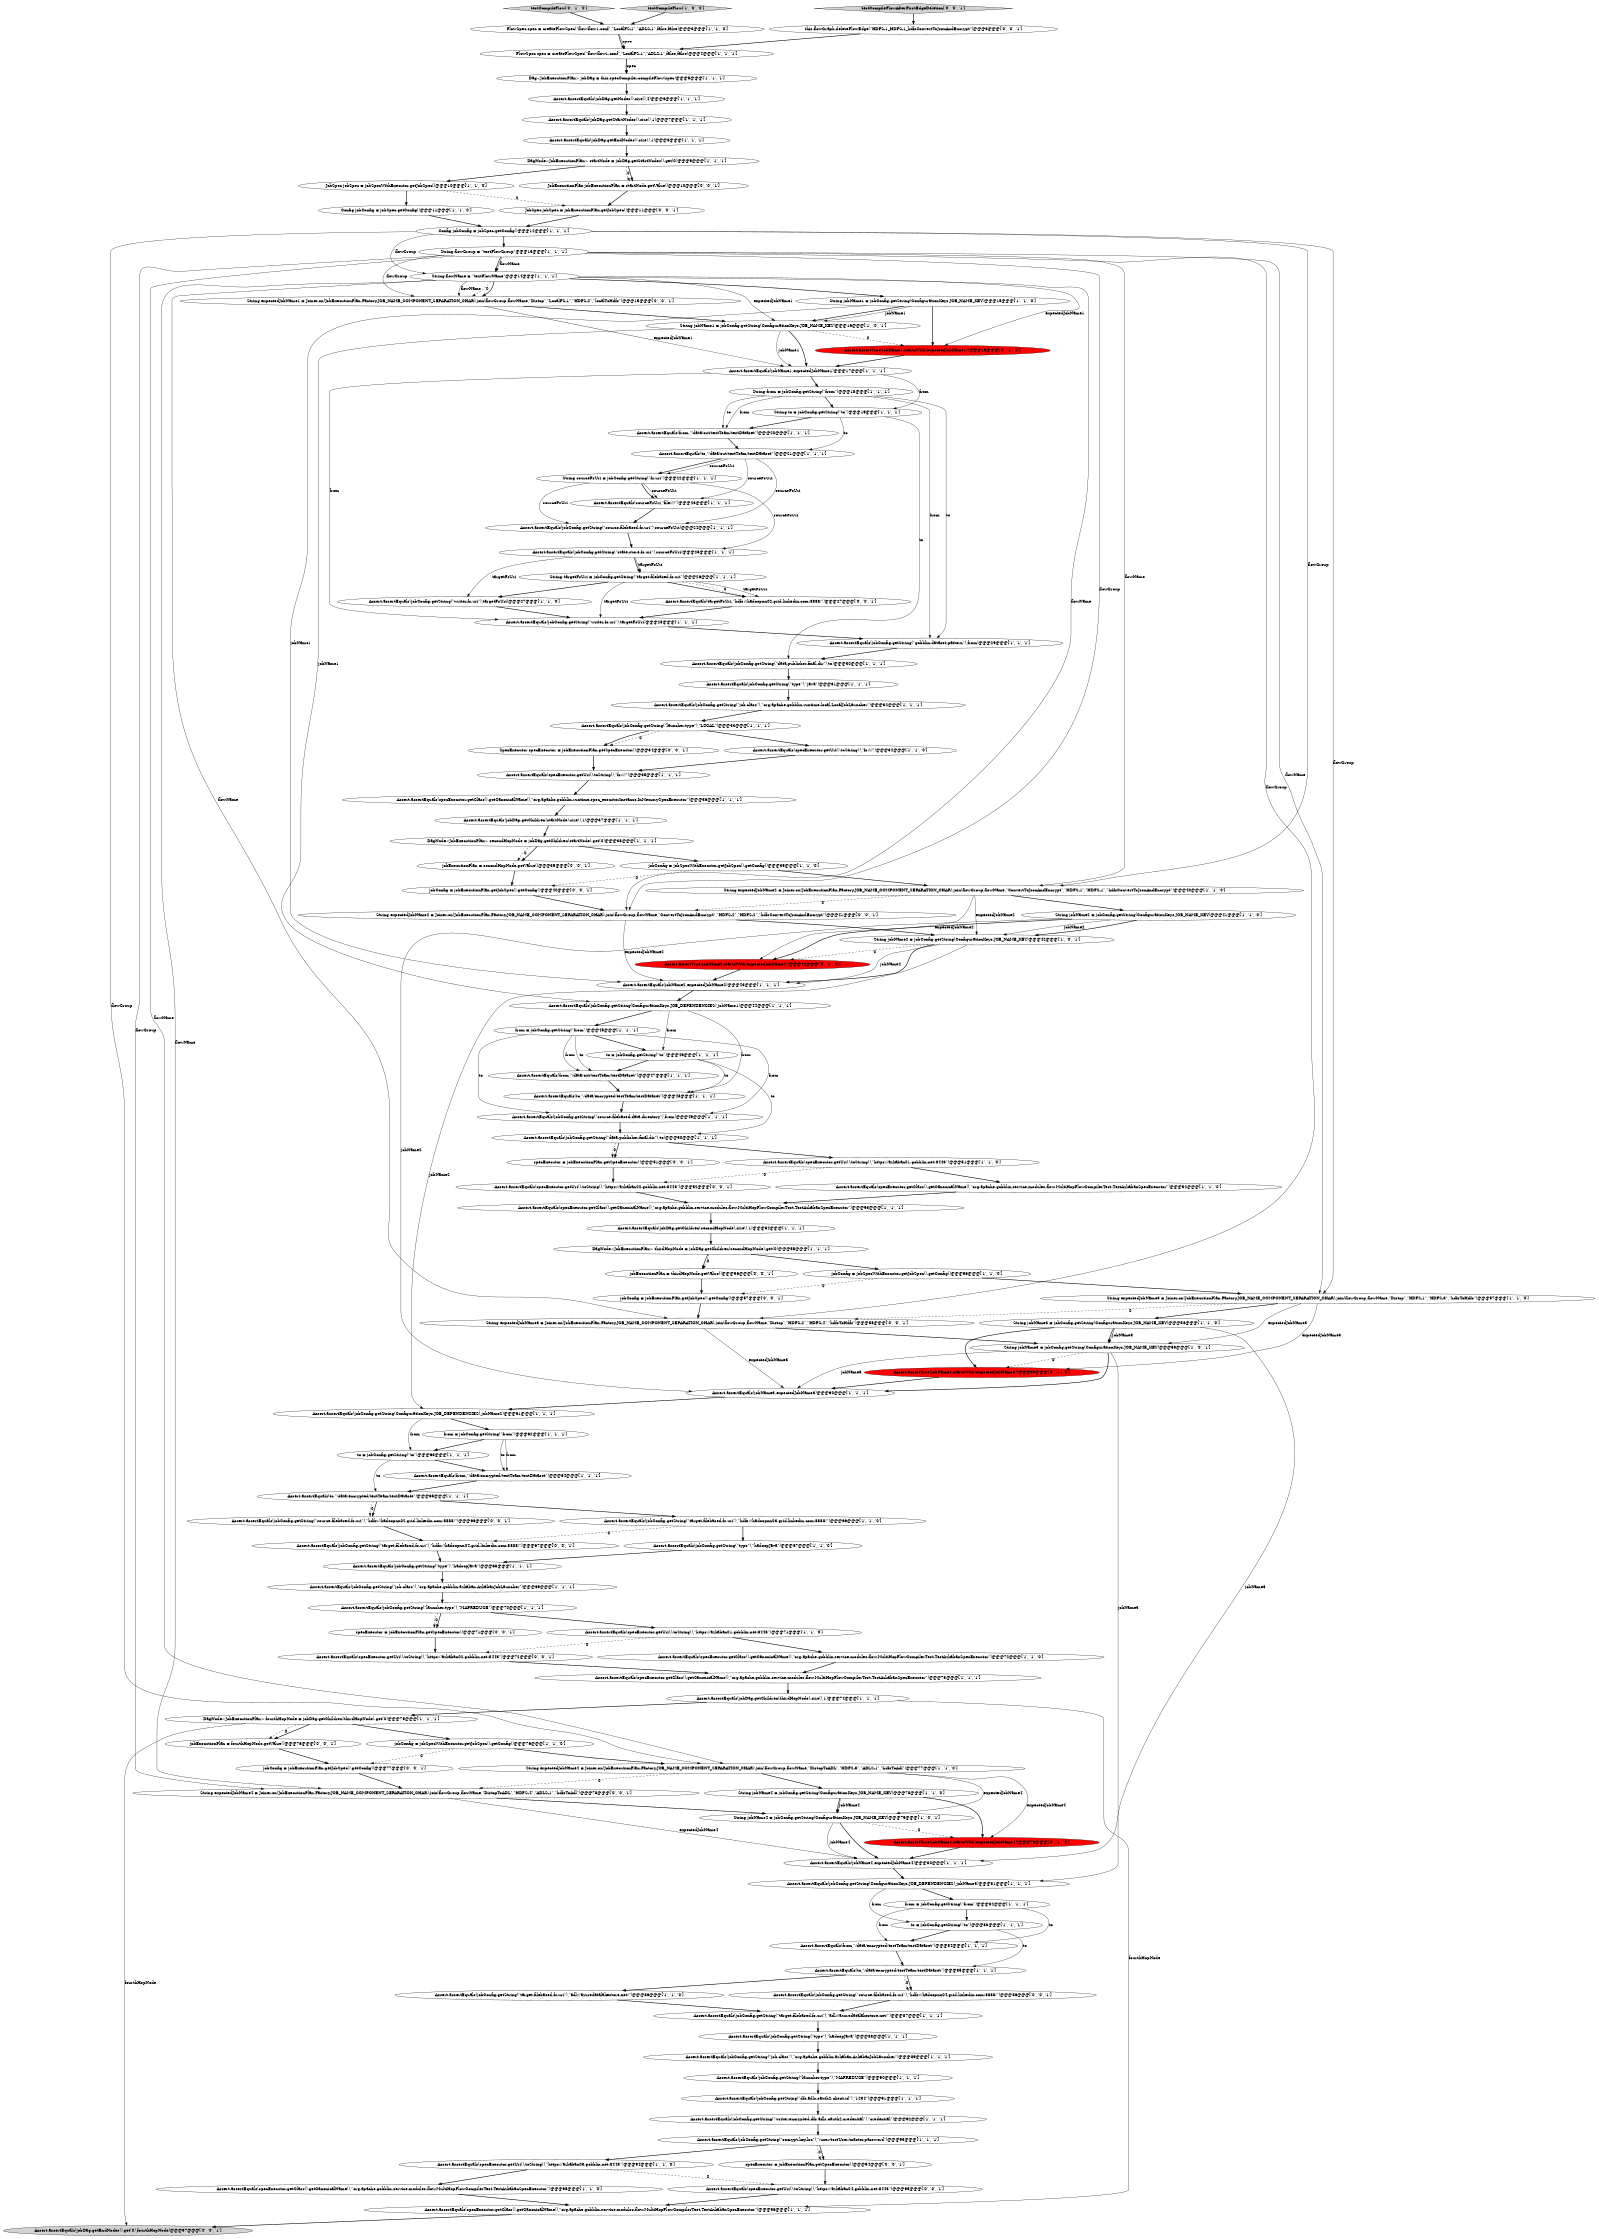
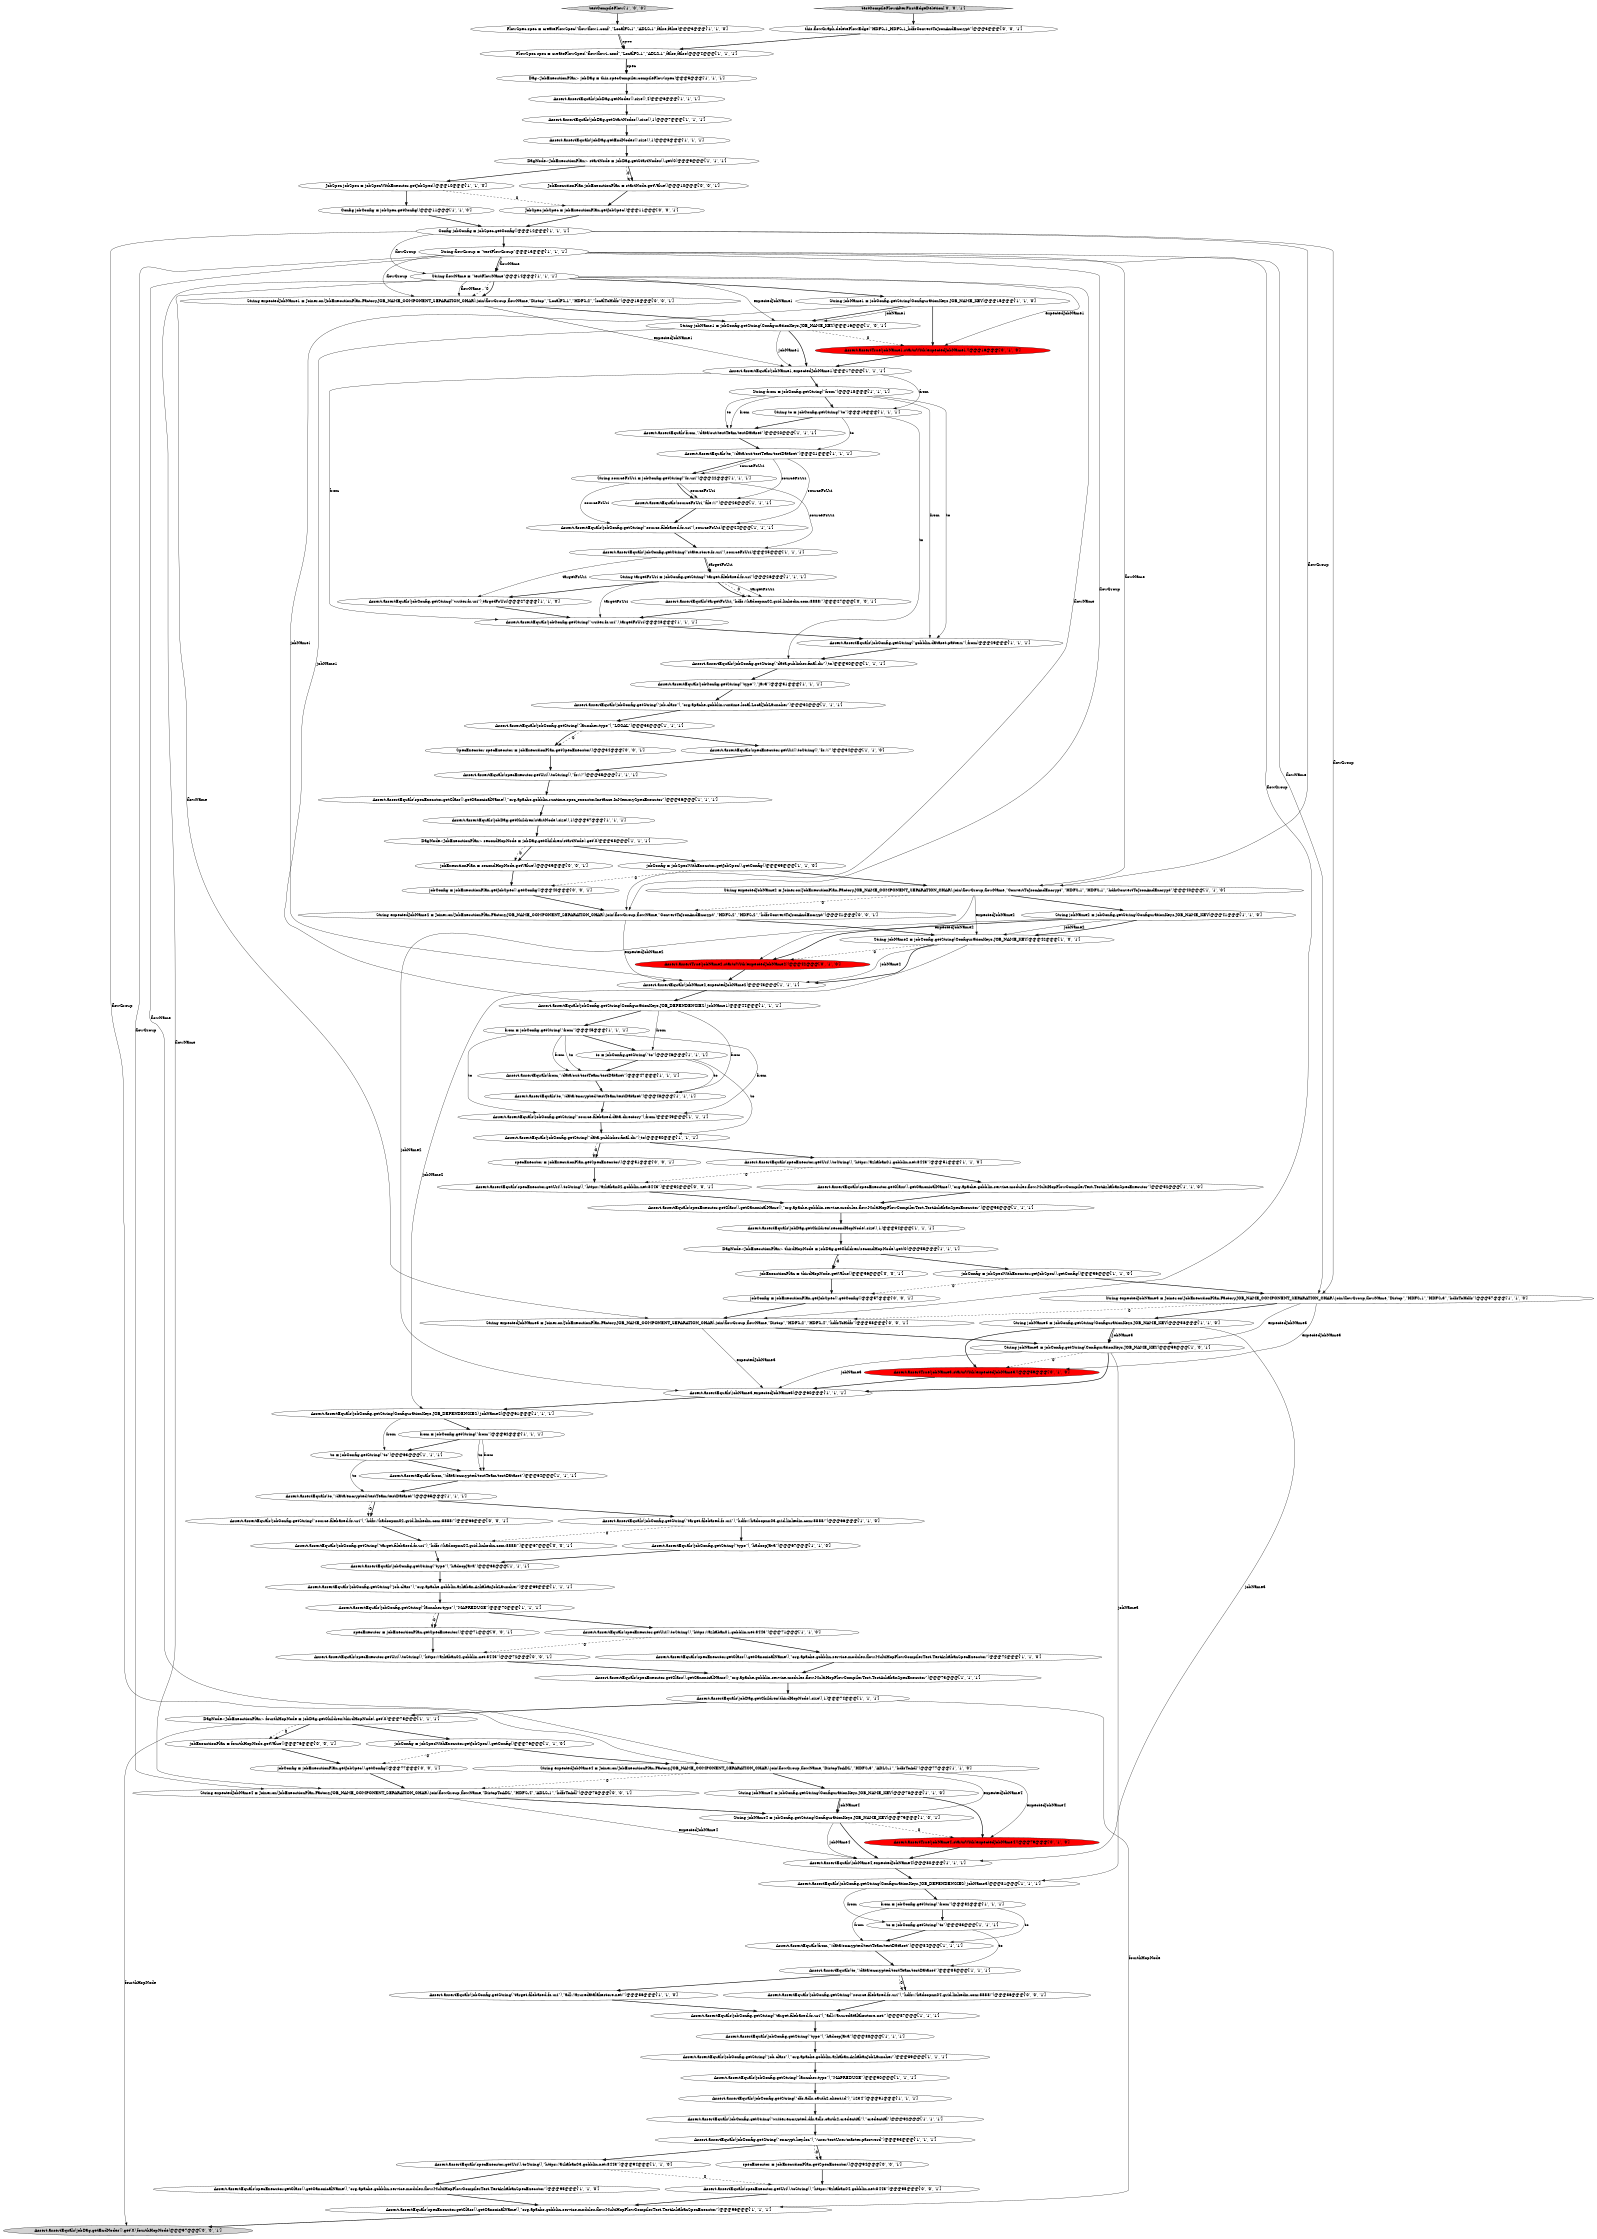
node "testCompileFlow['0', '1', '0']": removed
